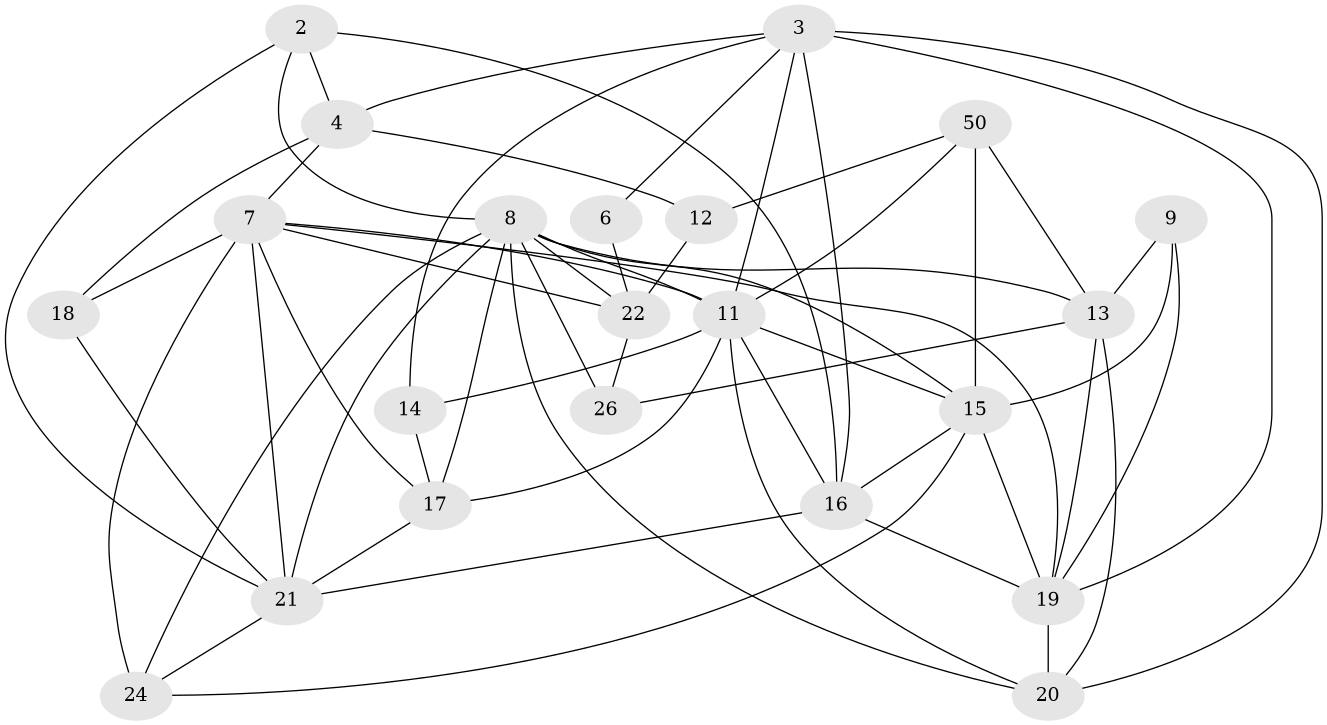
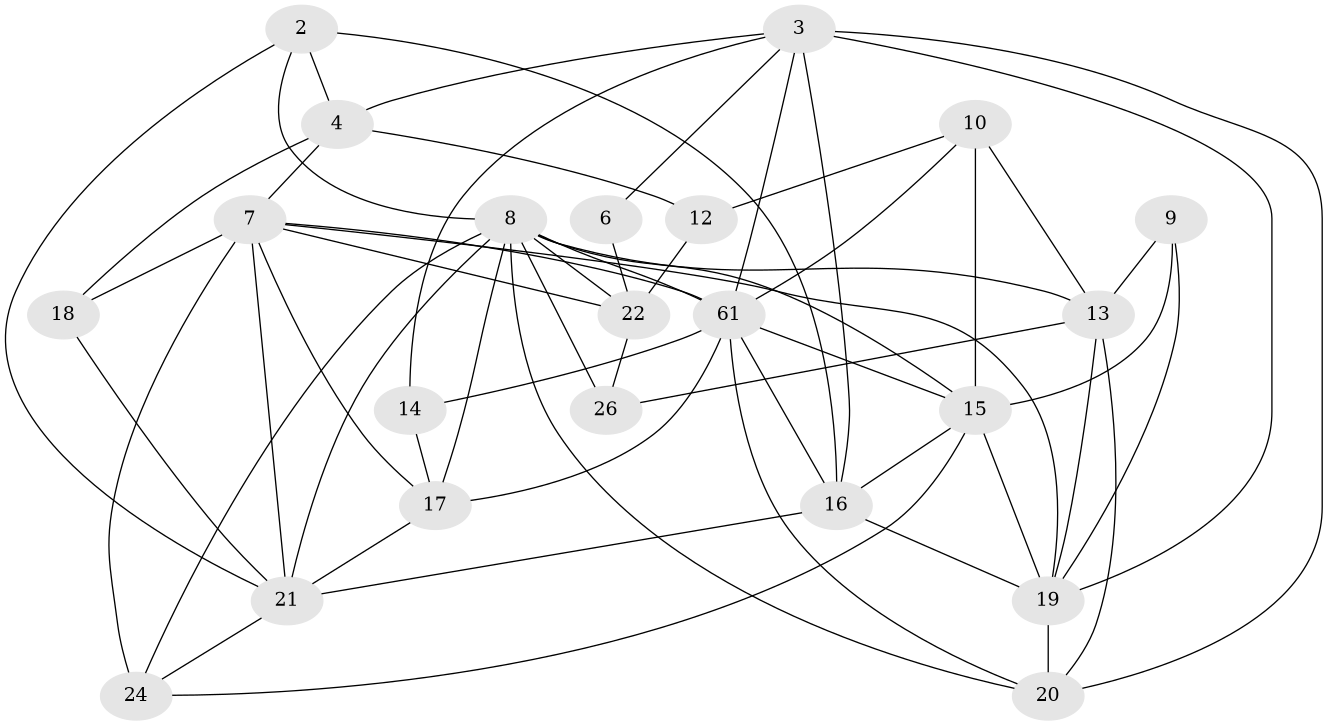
node "50": label "50" -> "10"
node "11": label "11" -> "61"
